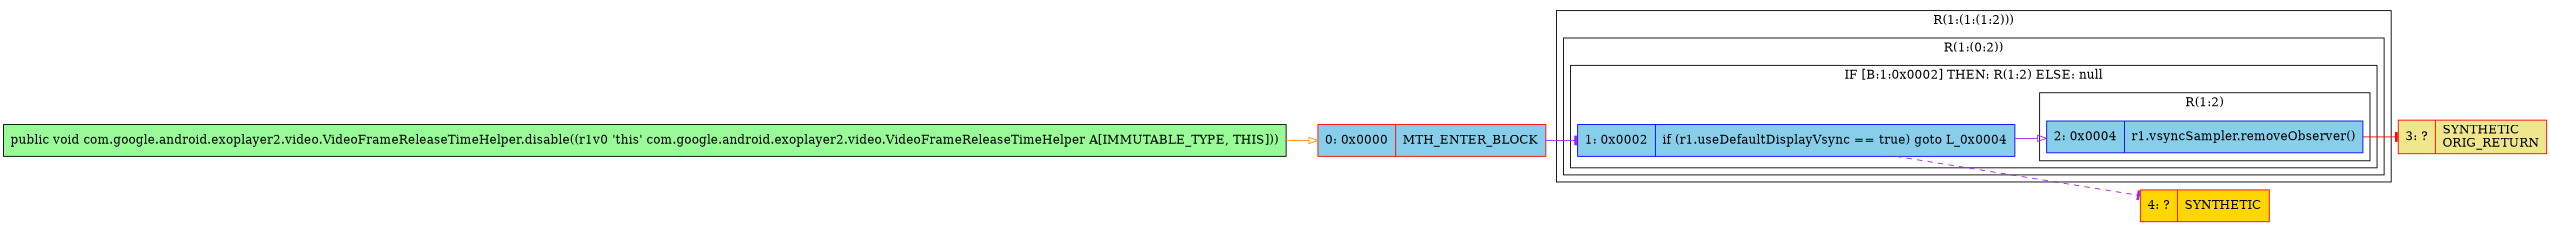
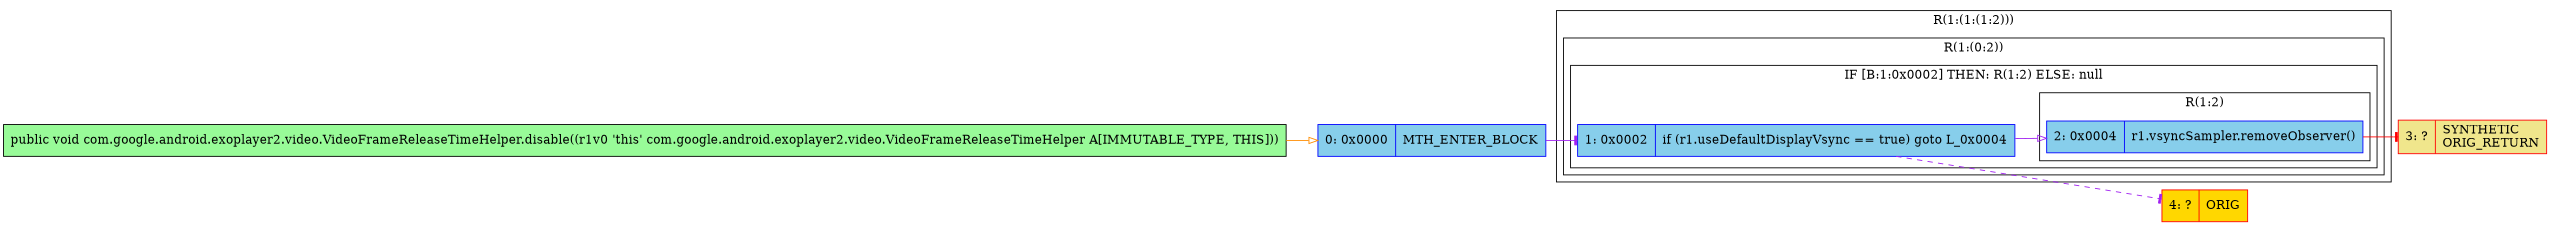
node "0: 0x0000": color red -> blue
node "4: ?": text "SYNTHETIC" -> "ORIG"
